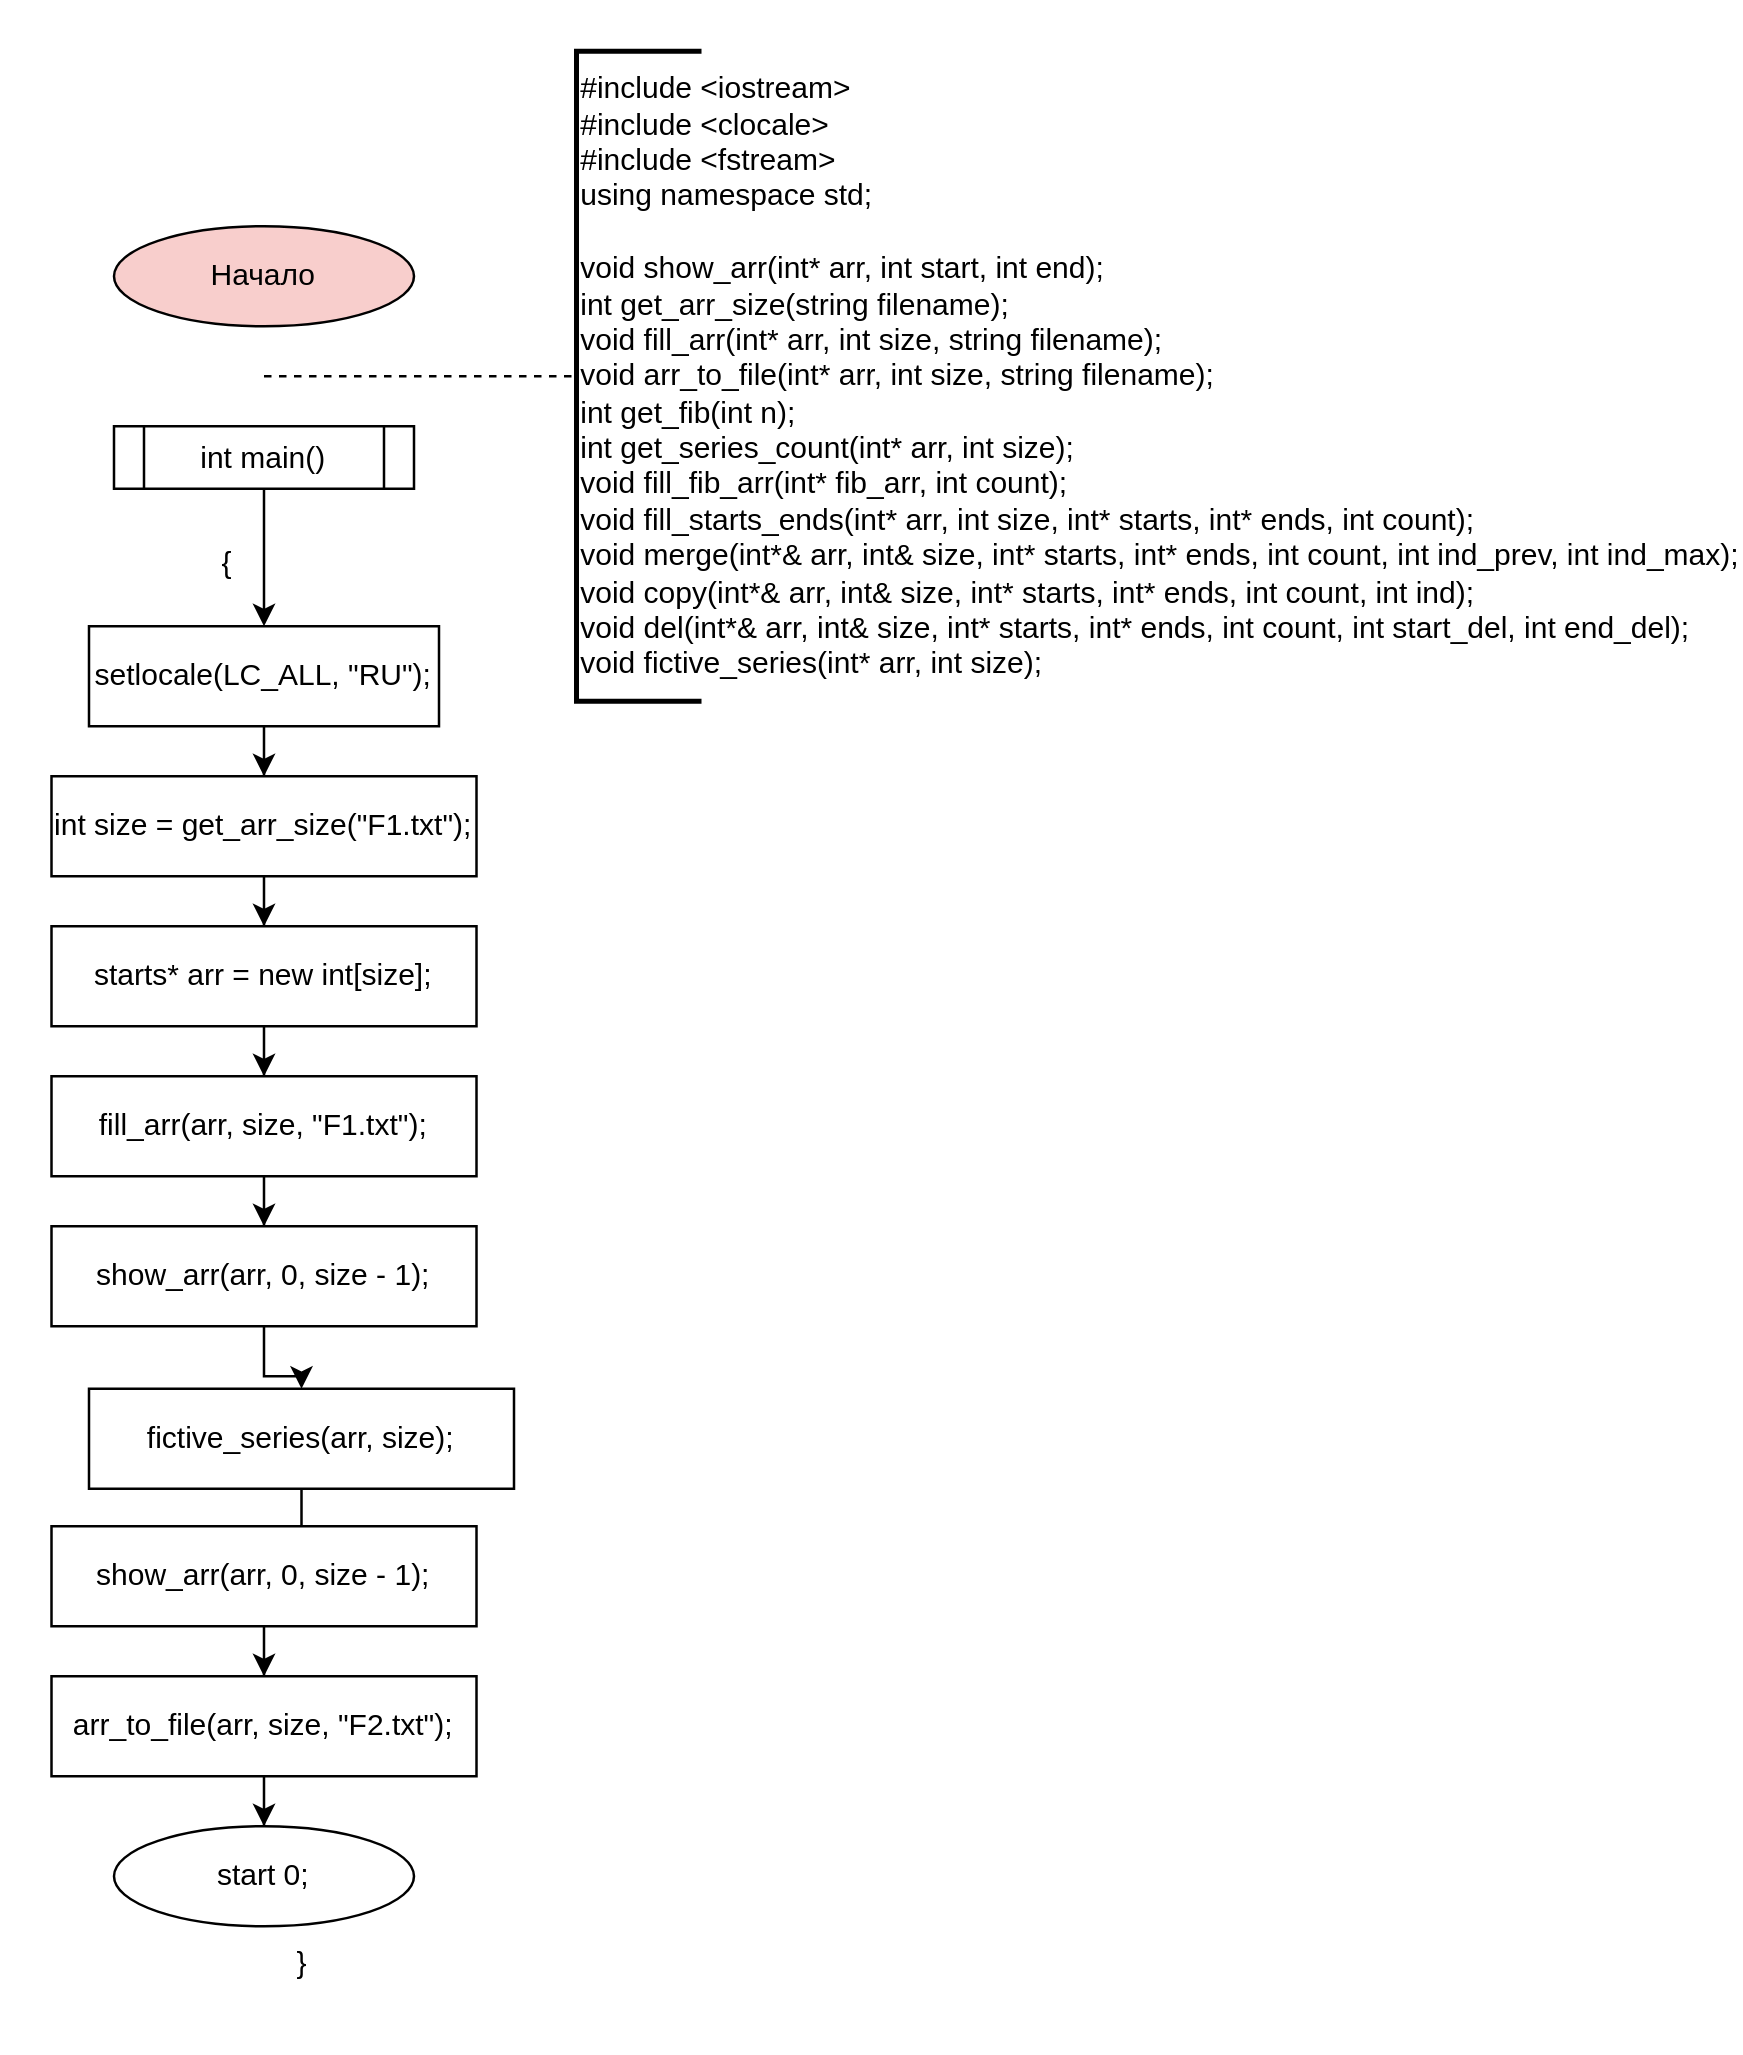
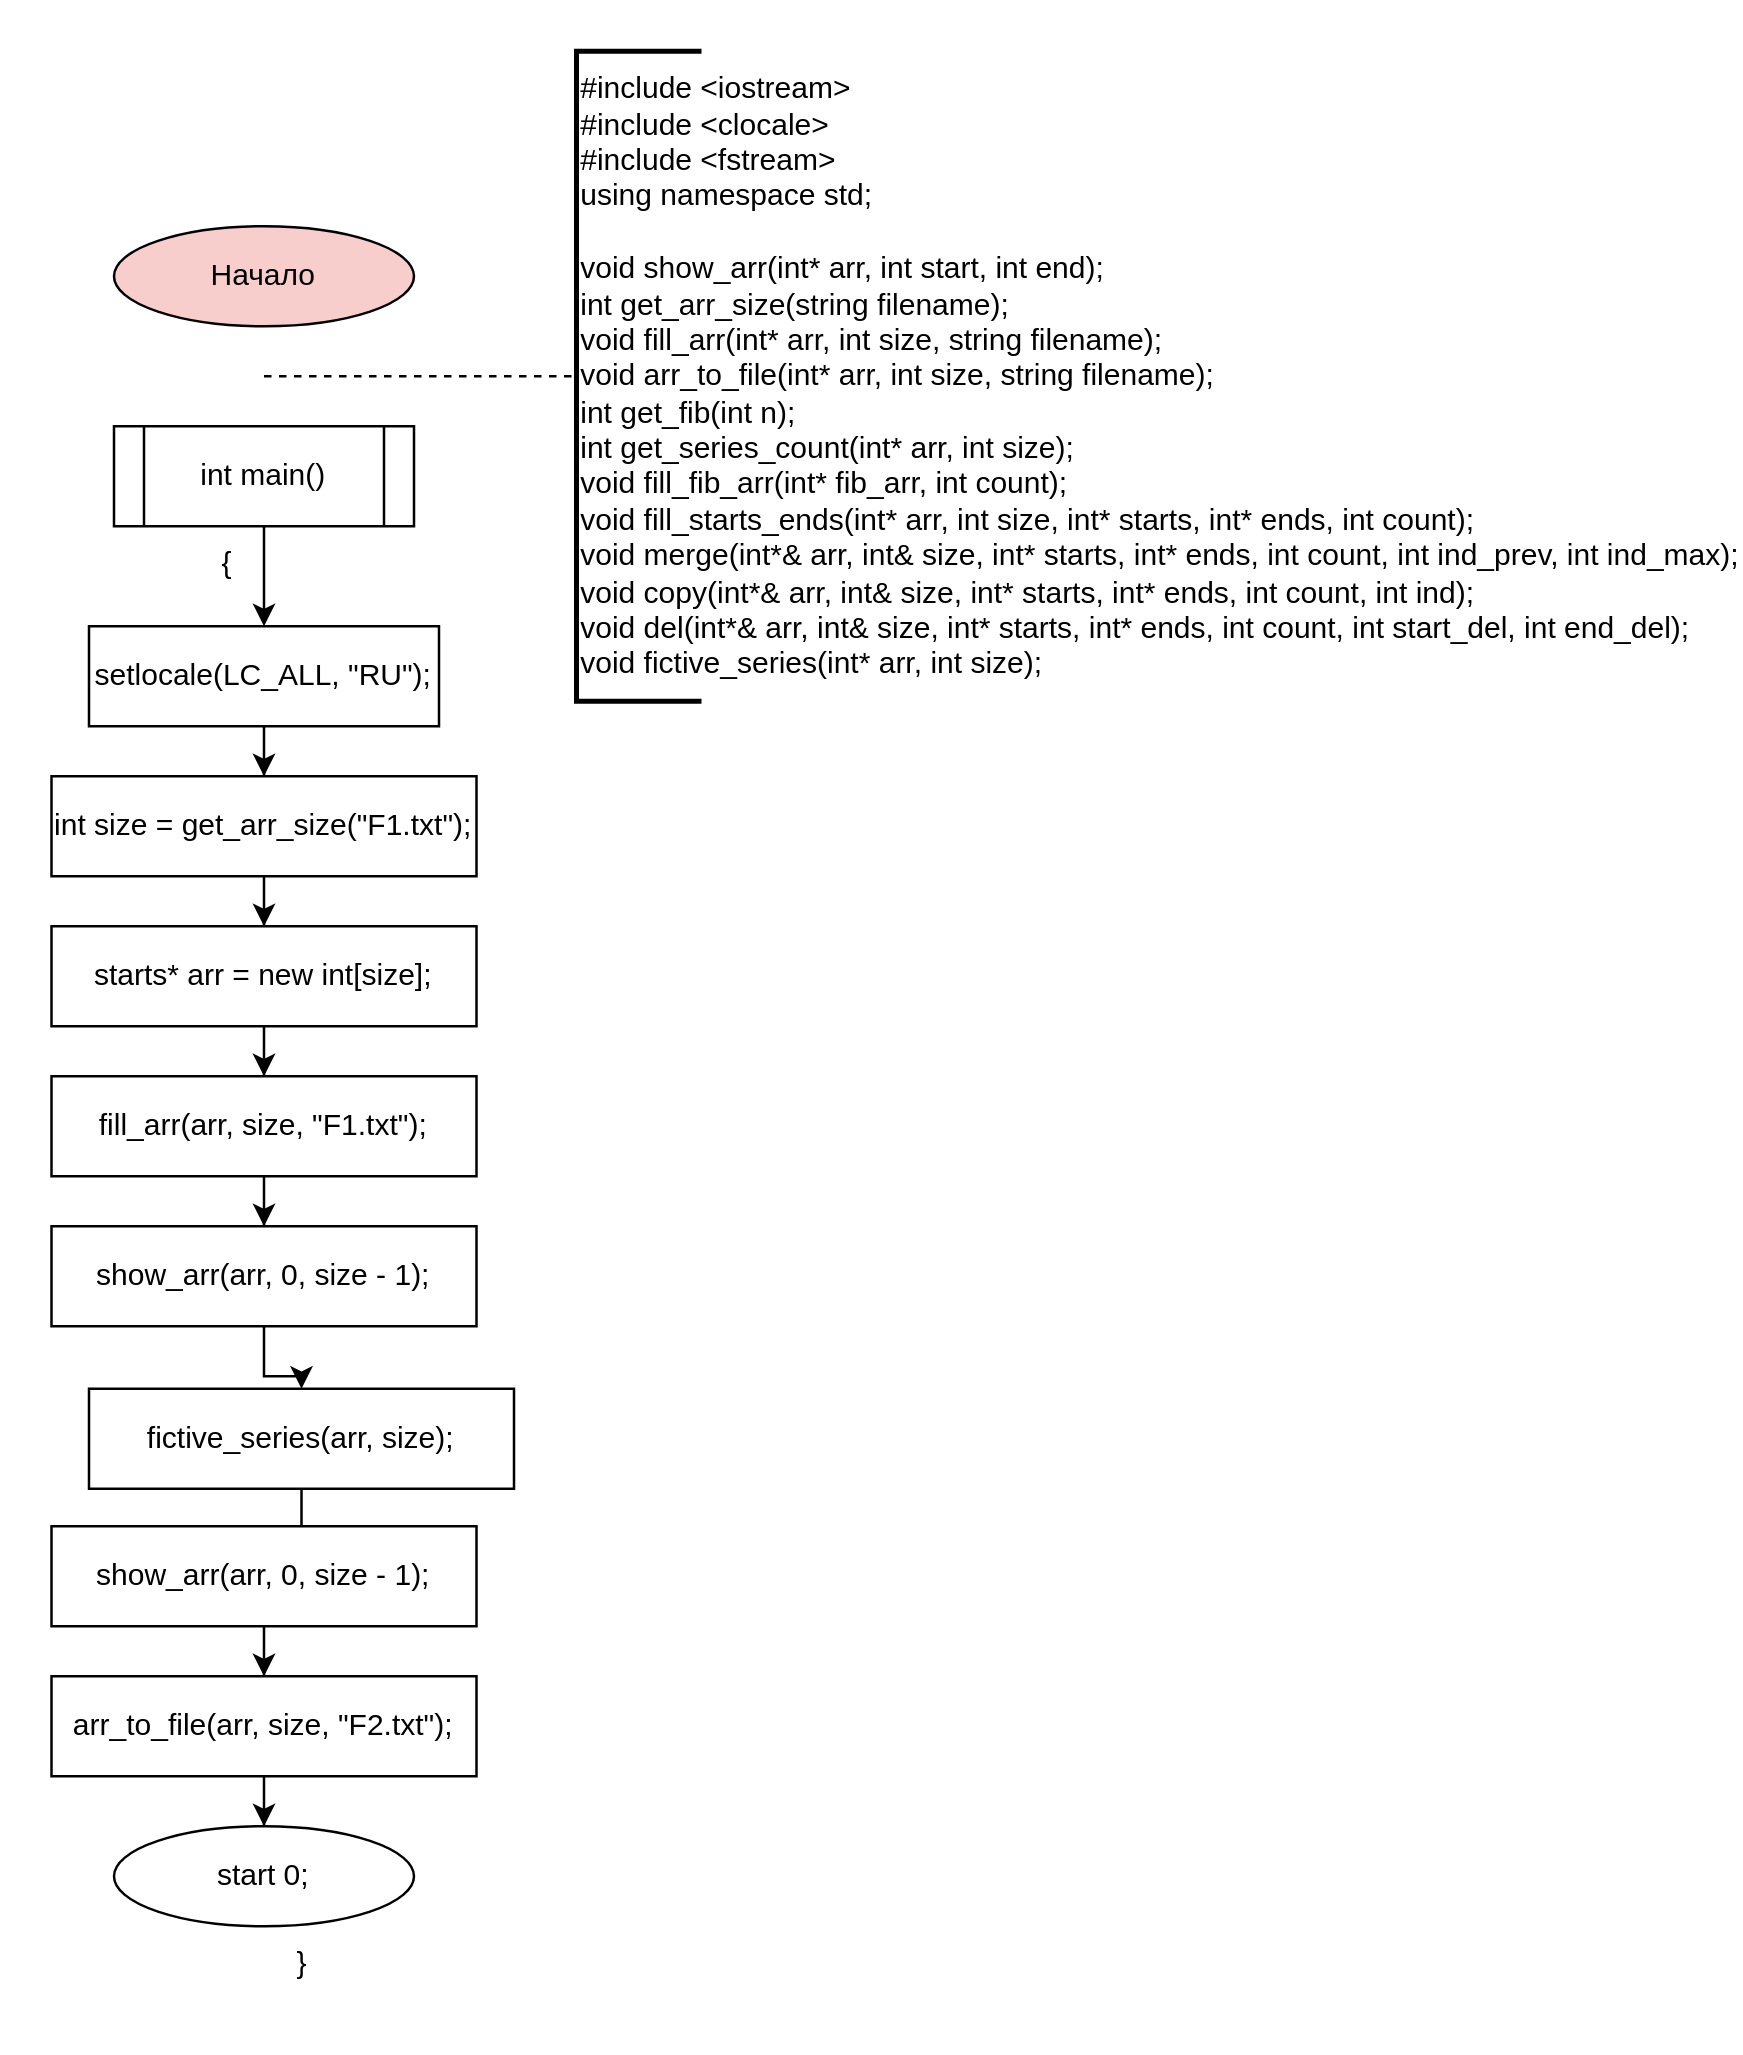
node "int main()": size 300x63 -> 300x100
